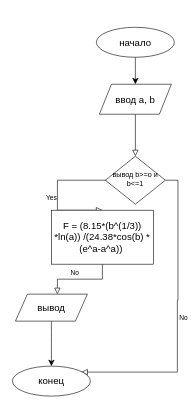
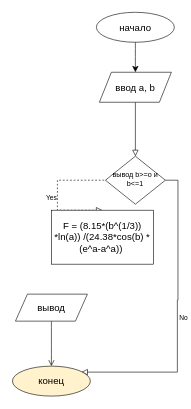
node "начало": moved (135, 42) -> (135, 27)
node "ввод a, b": moved (135, 99) -> (135, 87)
edge "вывод b>=o и b<=1" -> "F = (8.15*(b^(1/3)) *ln(a)) /(24.38*cos(b) *(e^a-a^a))": style solid -> dashed
edge "F = (8.15*(b^(1/3)) *ln(a)) /(24.38*cos(b) *(e^a-a^a))" -> "вывод": removed, label "No"
edge "вывод" -> "конец": arrowhead classic -> open
node "конец": fillcolor #ffffff -> #fff2cc
